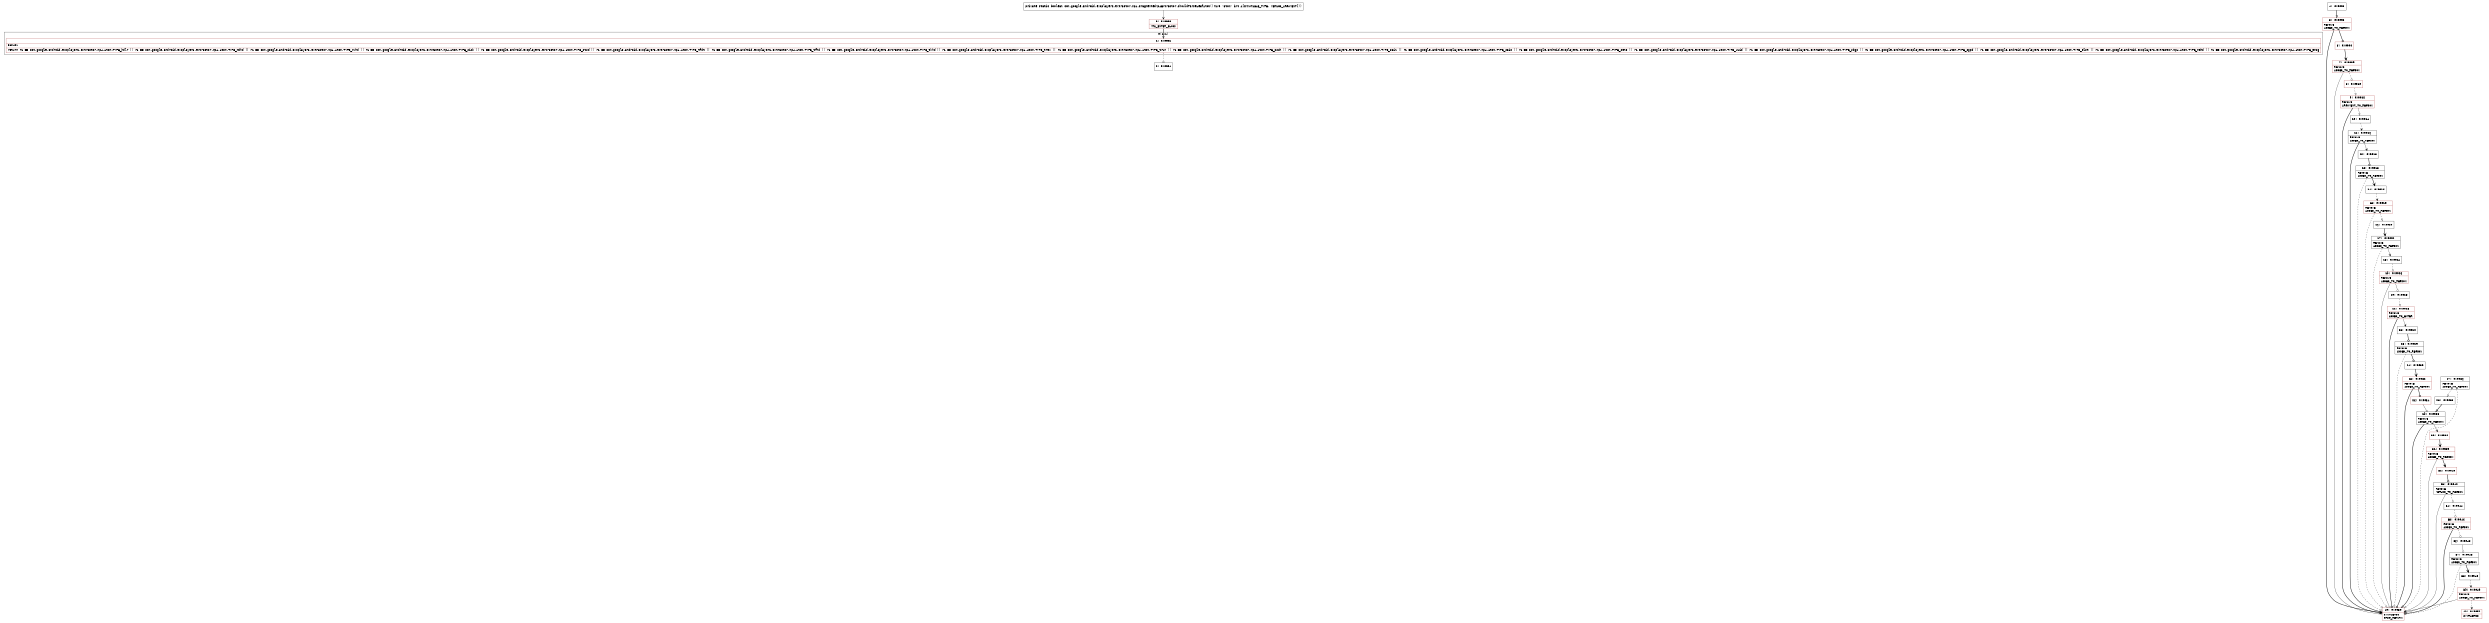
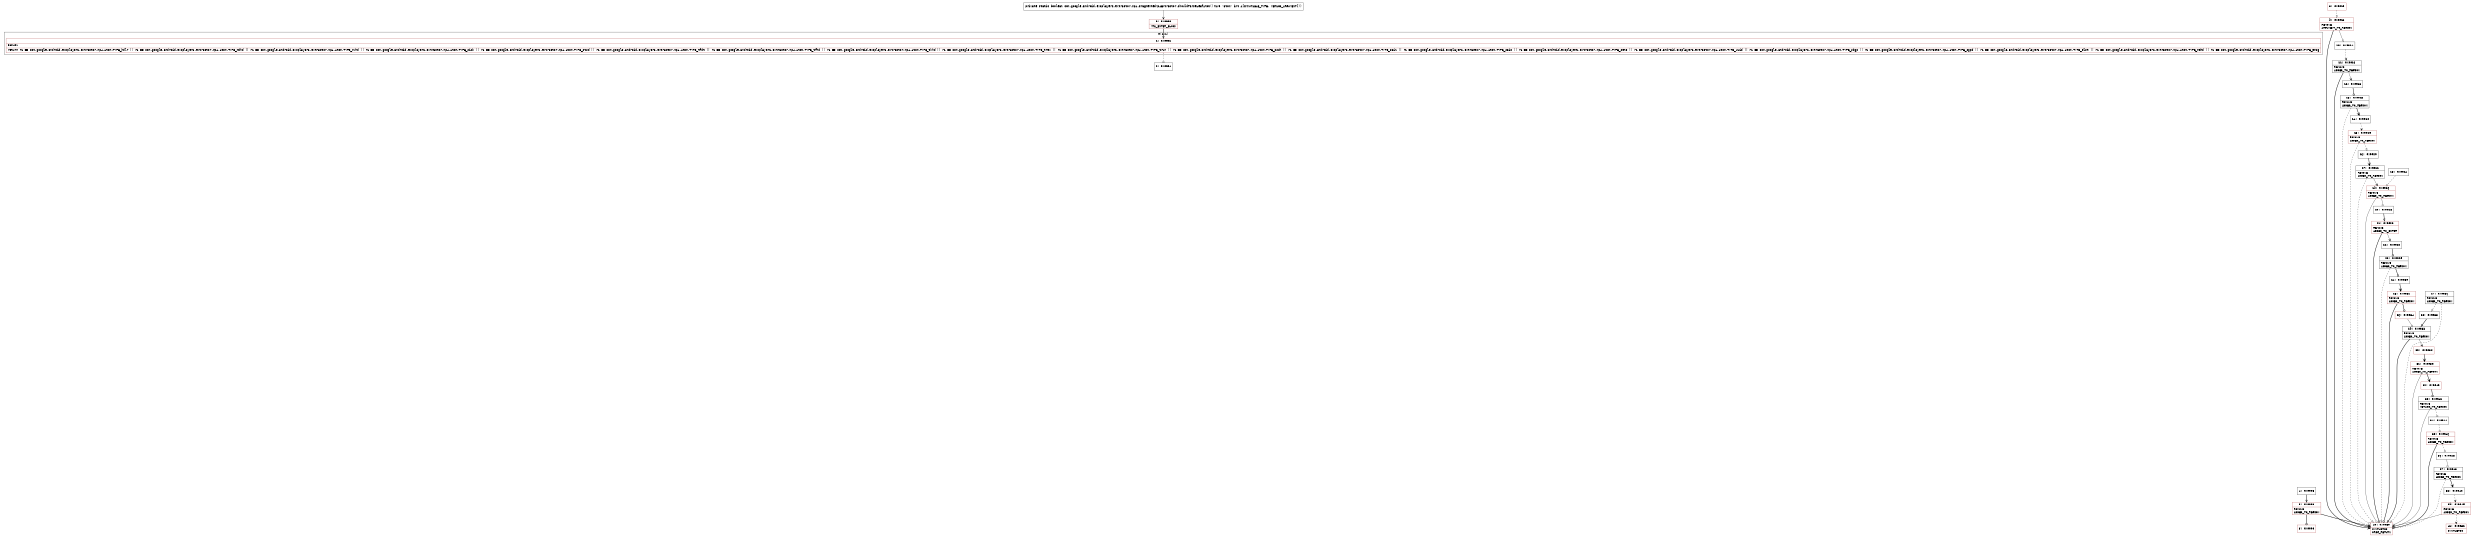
node "7: 0x000e": removed
edge "17: 0x0022" -> "18: 0x0024": now "17: 0x0022" -> "19: 0x0026"
edge "20: 0x0028" -> "21: 0x002a": style dashed -> bold
